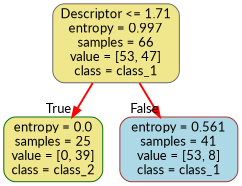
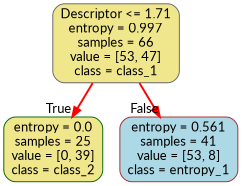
node "entropy = 0.561 samples = 41 value = [53, 8] class = class_1": label "entropy = 0.561 samples = 41 value = [53, 8] class = class_1" -> "entropy = 0.561 samples = 41 value = [53, 8] class = entropy_1"
